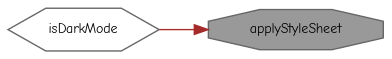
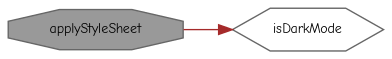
edge "isDarkMode" -> "applyStyleSheet": reversed
